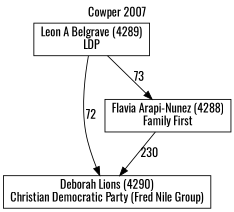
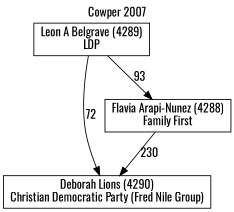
edge "Leon A Belgrave (4289) LDP" -> "Flavia Arapi-Nunez (4288) Family First": label "73" -> "93"
